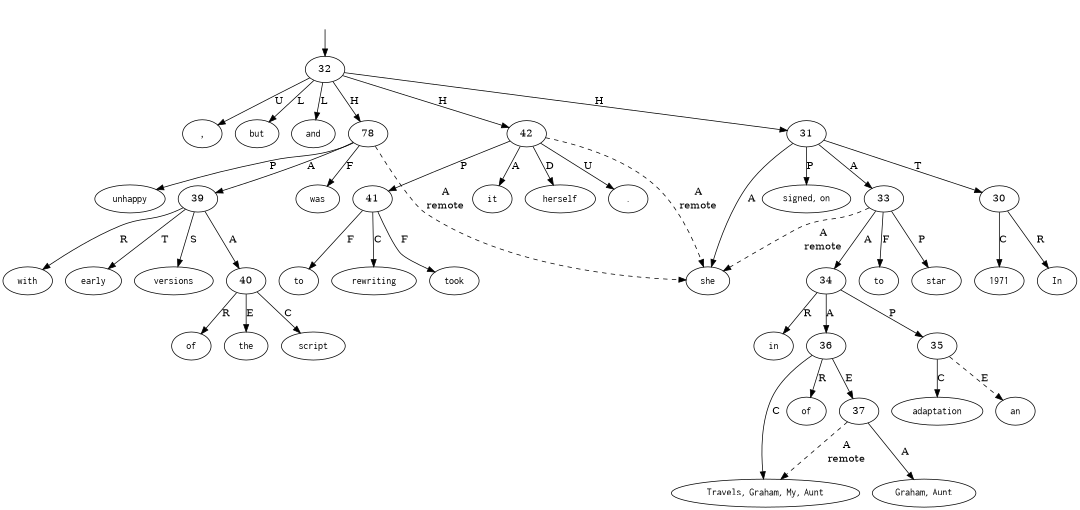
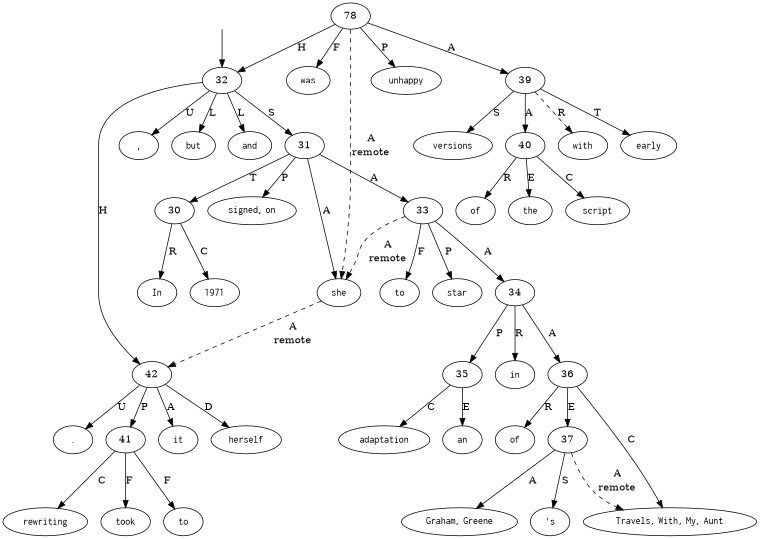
edge "32" -> "78": reversed
edge "32" -> "31": label "H" -> "S"
edge "42" -> "she": reversed
edge "39" -> "with": style solid -> dashed
edge "35" -> "an": style dashed -> solid
node "Travels": text "Graham" -> "With"
node "Graham": text "Aunt" -> "Greene"
node "'s": added
